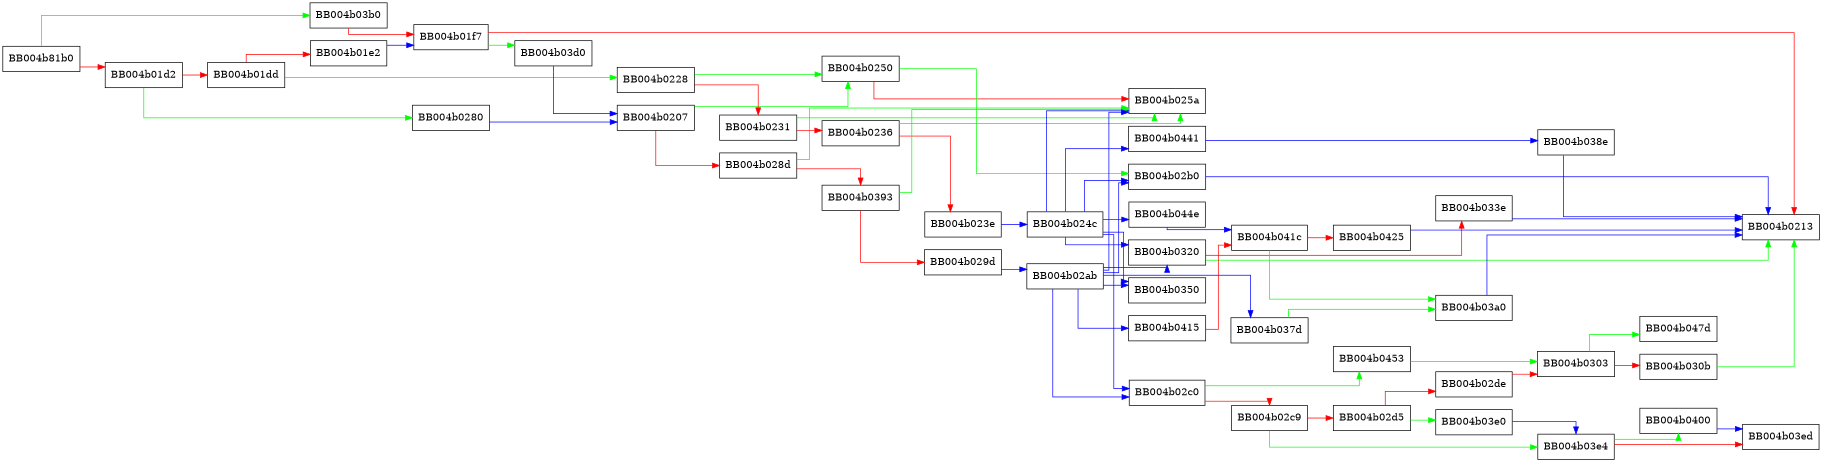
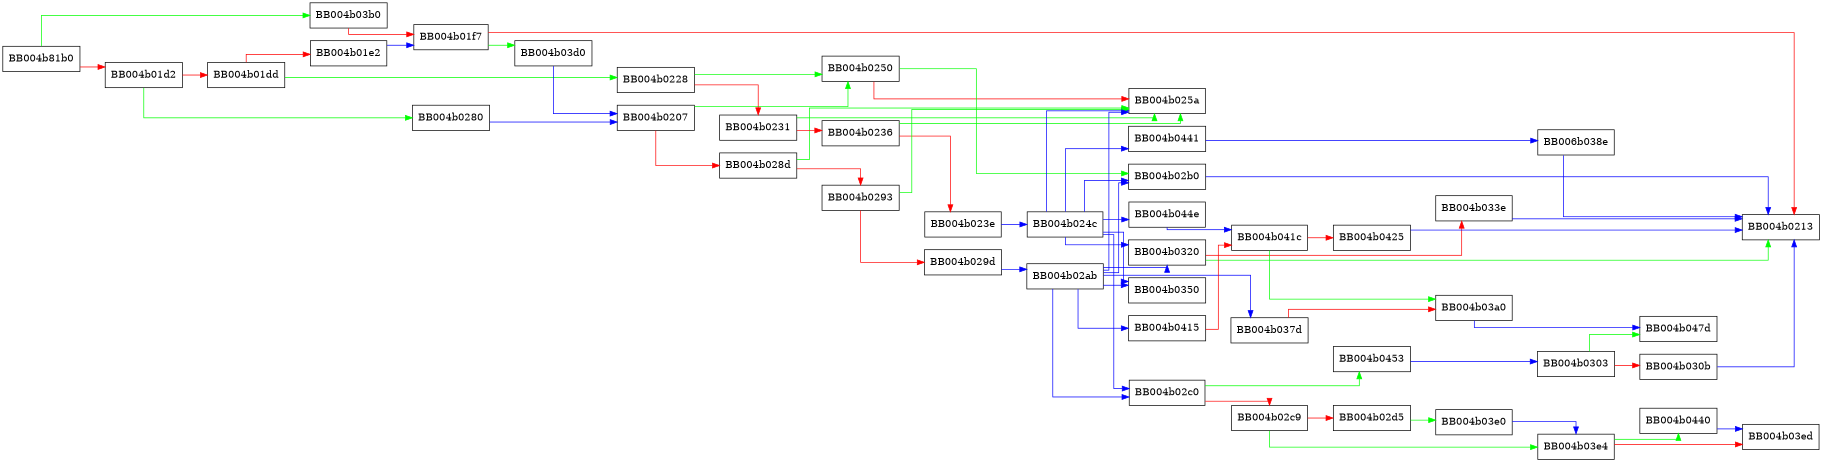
node "BB004b038e": label "BB004b038e" -> "BB006b038e"
node "BB004b0393": label "BB004b0393" -> "BB004b0293"
edge "BB004b03a0" -> "BB004b0213": now "BB004b03a0" -> "BB004b047d"
edge "BB004b037d" -> "BB004b03a0": color green -> red
edge "BB004b030b" -> "BB004b0213": color green -> blue
edge "BB004b0453" -> "BB004b0303": color green -> blue
node "BB004b02de": removed
node "BB004b0400": label "BB004b0400" -> "BB004b0440"
